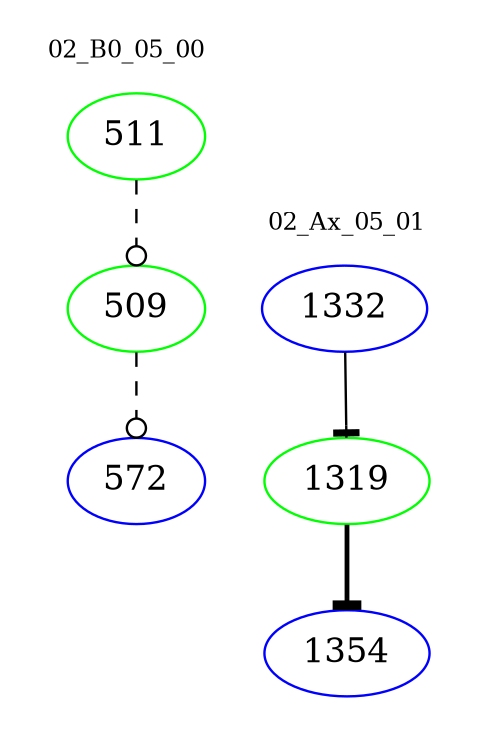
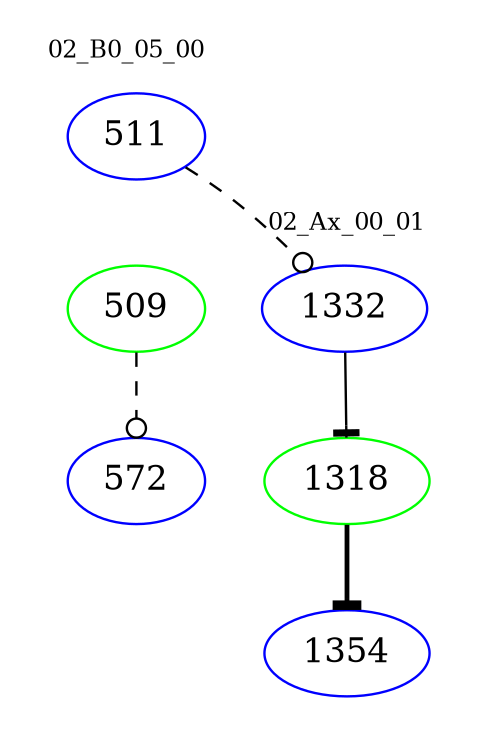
node "511": color green -> blue
edge "511" -> "509": now "511" -> "1332"
cluster "02_Ax_05_01": label "02_Ax_05_01" -> "02_Ax_00_01"
node "1319": label "1319" -> "1318"
